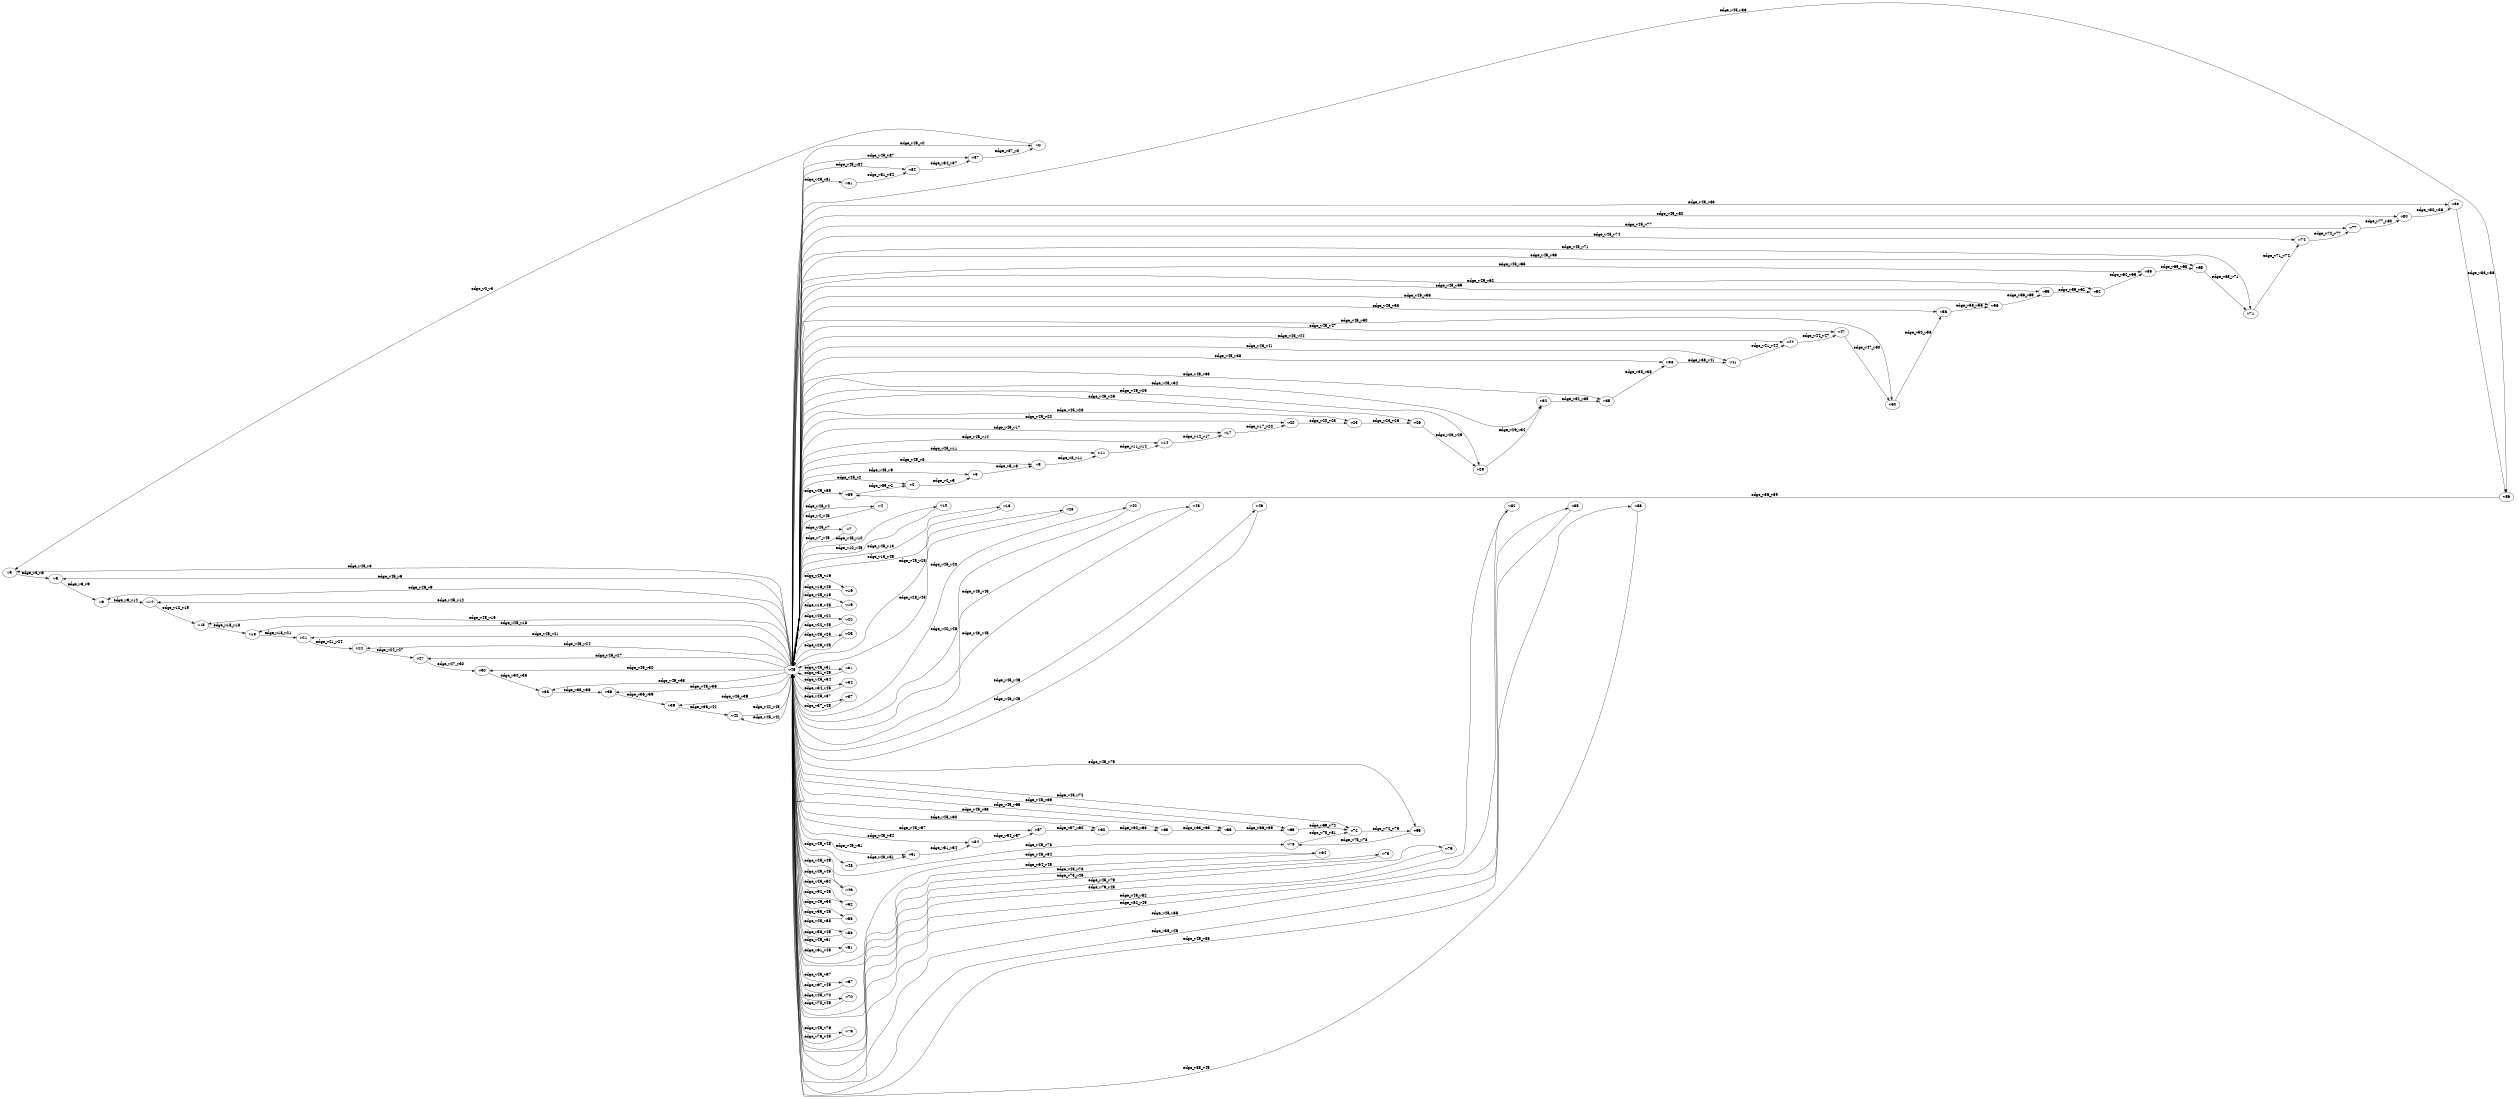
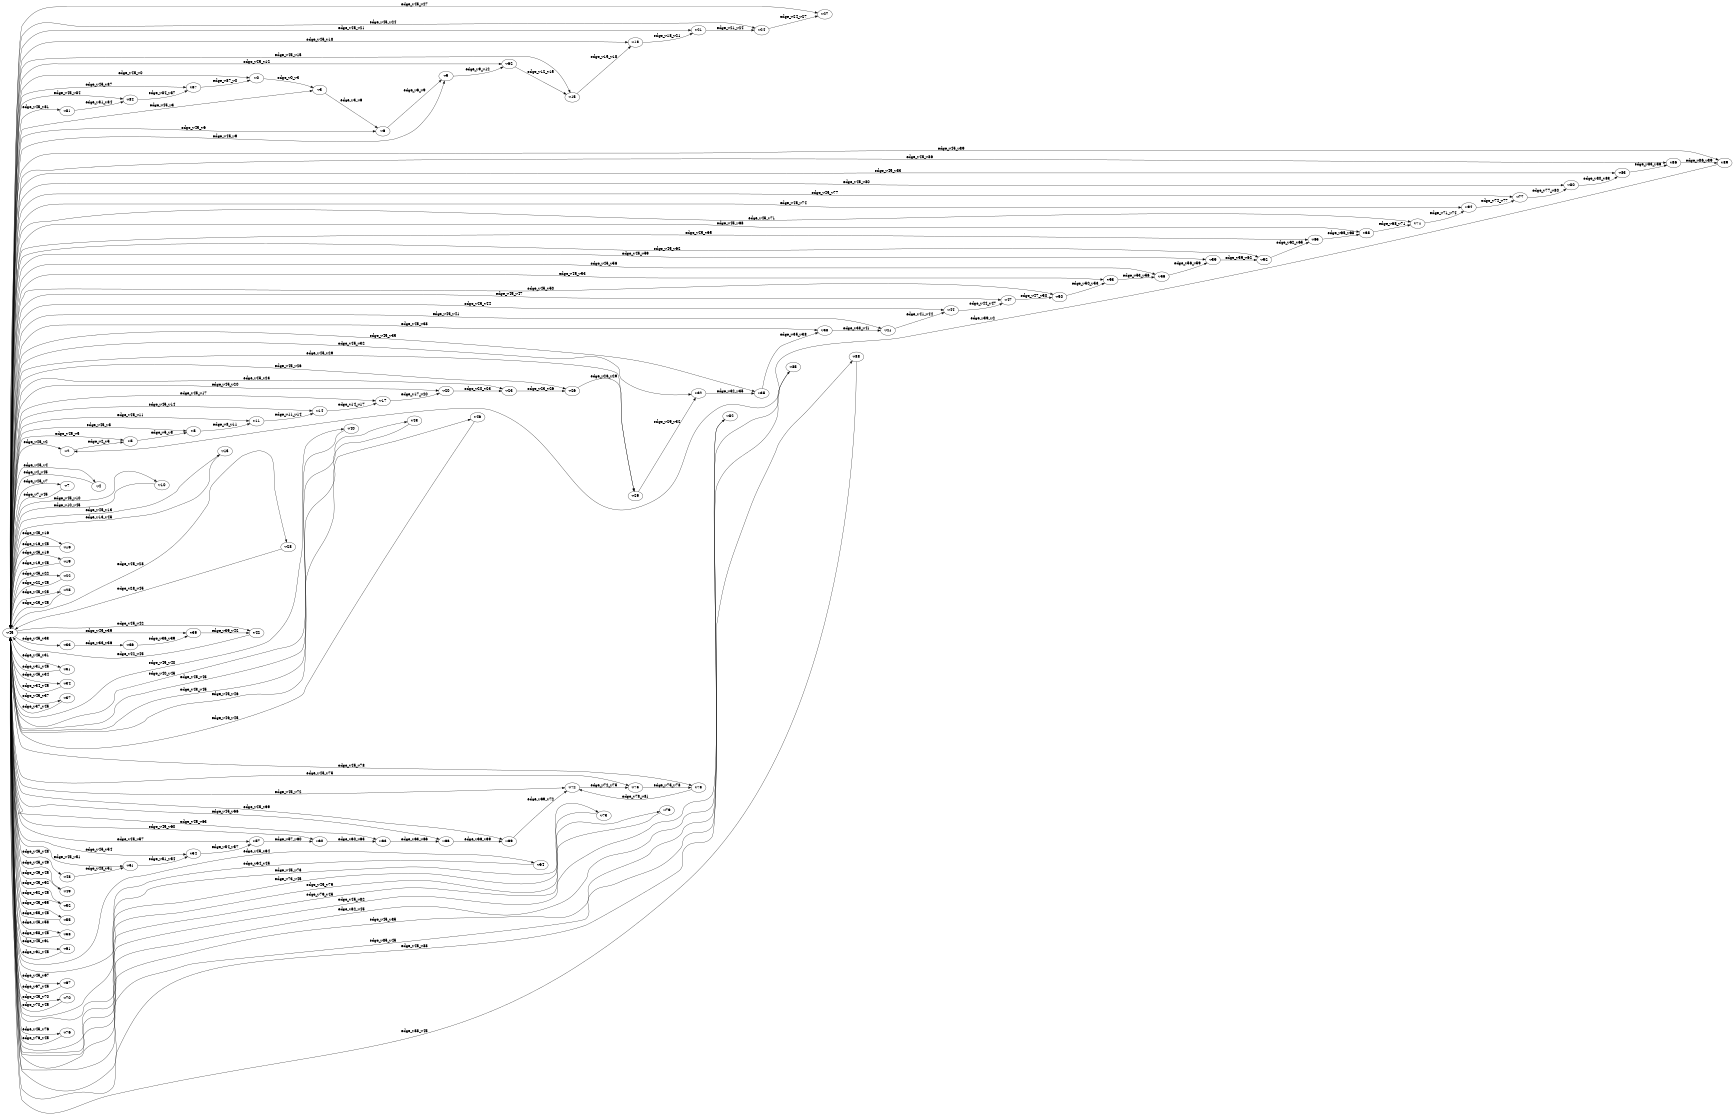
node "v74": label "v74" -> "v94"
node "v12": label "v12" -> "v62"
node "v30": removed
edge "v45" -> "v36": removed, label "edge_v45_v36"
node "v95": label "v95" -> "v75"
